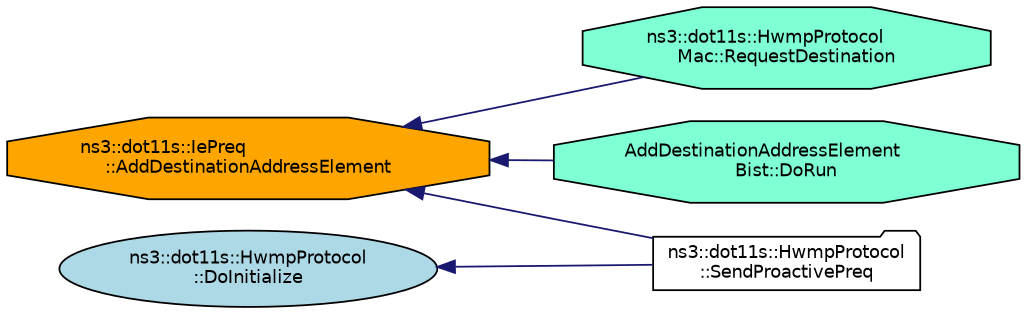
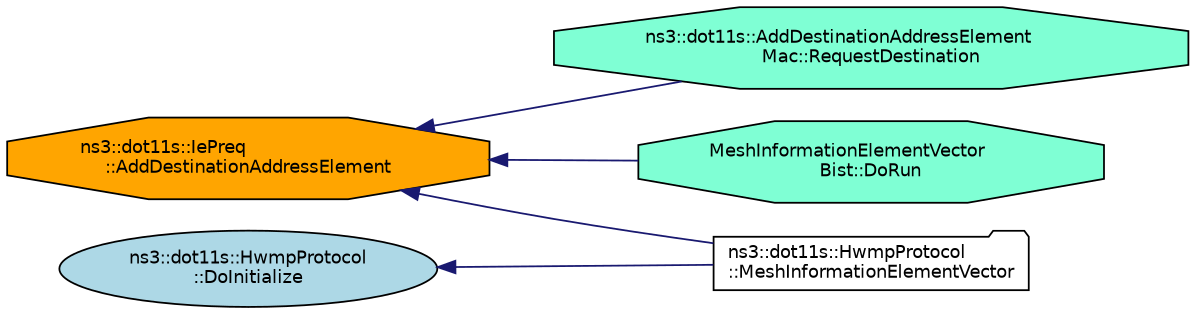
node "ns3::dot11s::HwmpProtocol Mac::RequestDestination": label "ns3::dot11s::HwmpProtocol Mac::RequestDestination" -> "ns3::dot11s::AddDestinationAddressElement Mac::RequestDestination"
node "AddDestinationAddressElement Bist::DoRun": label "AddDestinationAddressElement Bist::DoRun" -> "MeshInformationElementVector Bist::DoRun"
node "ns3::dot11s::HwmpProtocol ::SendProactivePreq": label "ns3::dot11s::HwmpProtocol ::SendProactivePreq" -> "ns3::dot11s::HwmpProtocol ::MeshInformationElementVector"
